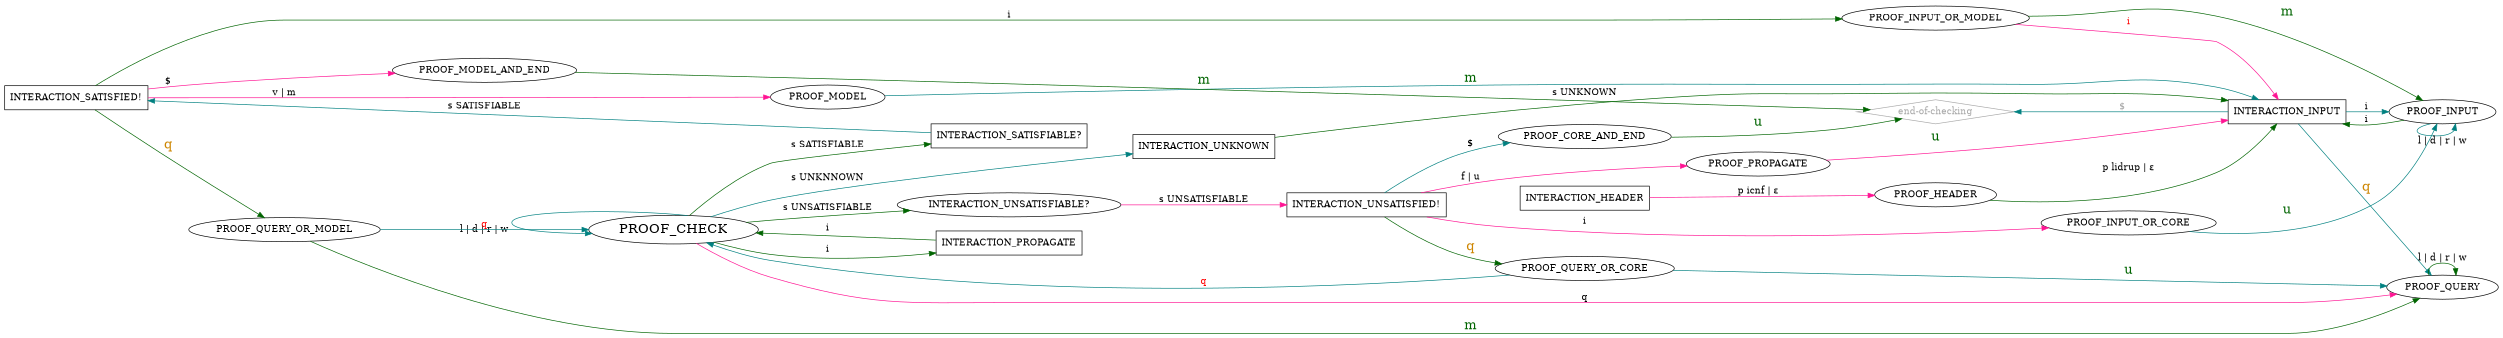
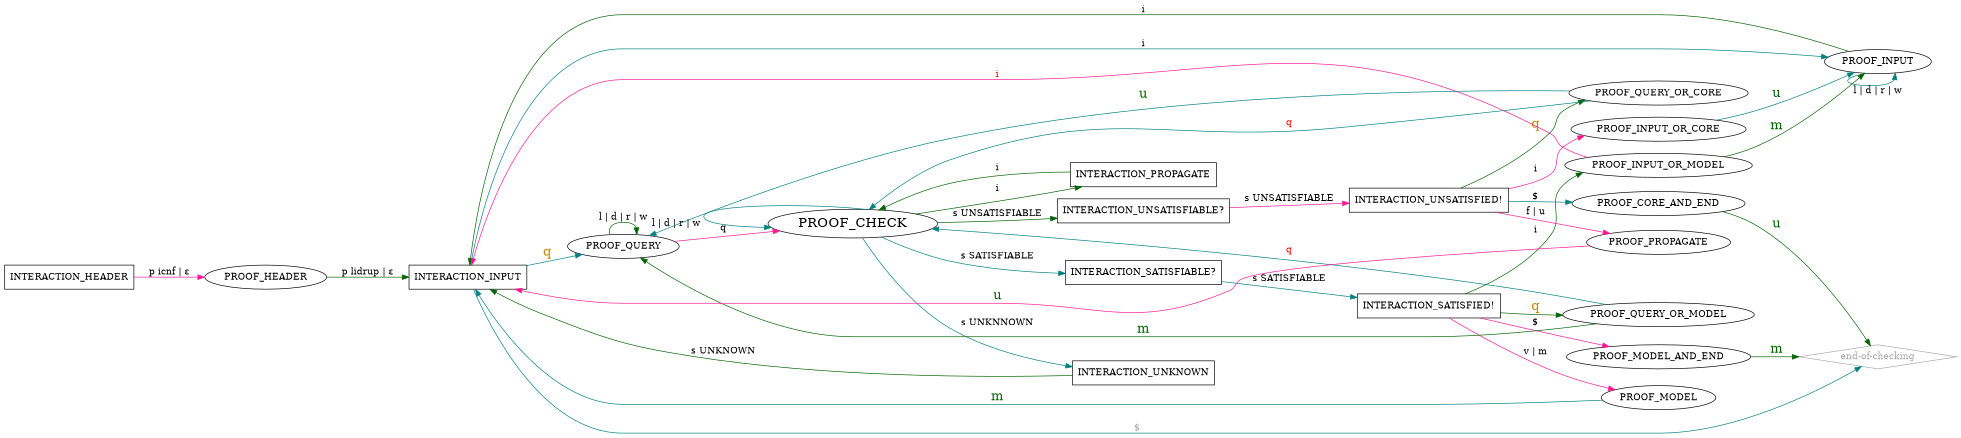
edge "PROOF_CHECK" -> "INTERACTION_SATISFIABLE?": color darkgreen -> teal
node "INTERACTION_UNSATISFIABLE?": shape ellipse -> box
edge "PROOF_CHECK" -> "PROOF_QUERY": reversed
